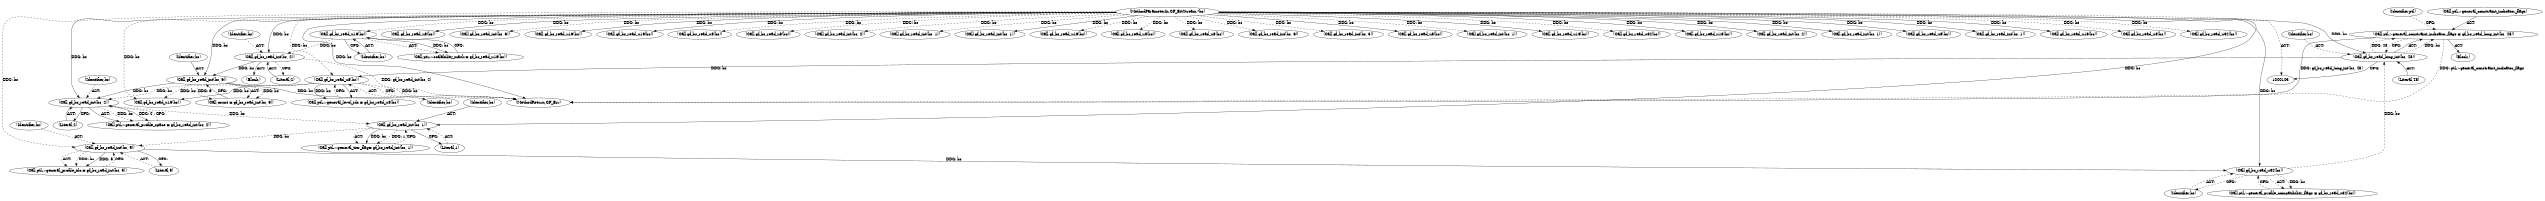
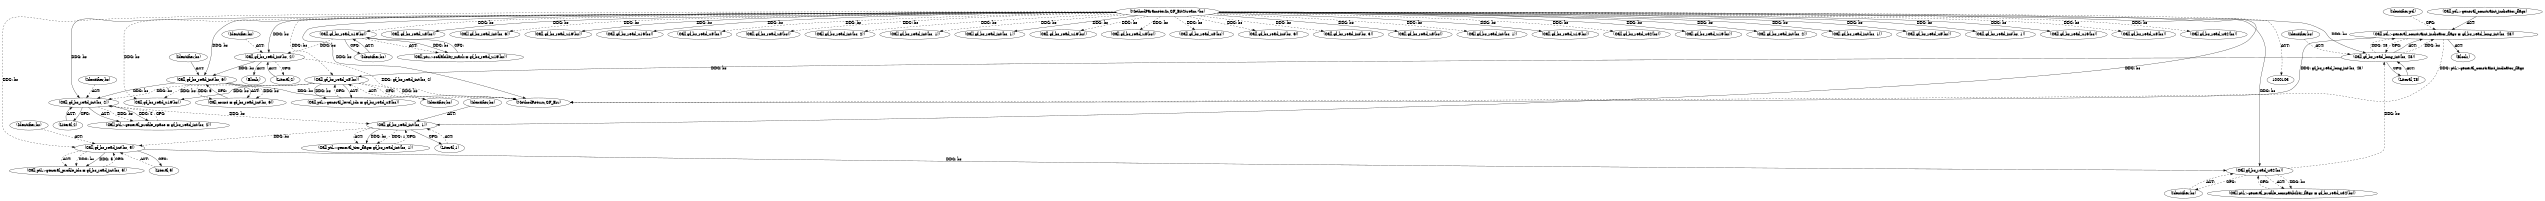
edge "(Call,gf_bs_read_long_int(bs, 48))" -> "1000103": now "(Call,gf_bs_read_long_int(bs, 48))" -> "(Literal,48)"
